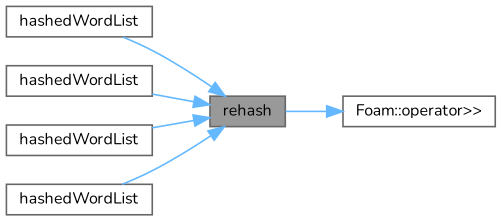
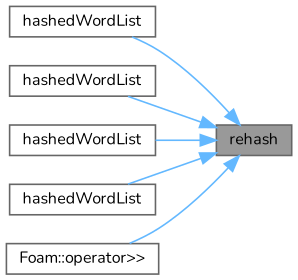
edge "rehash" -> "Foam::operator>>": reversed
